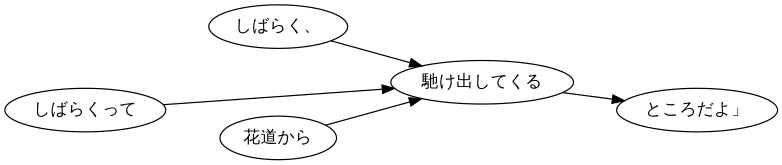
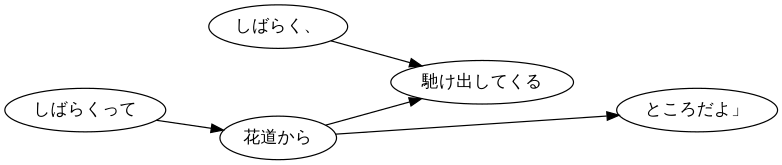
edge "馳け出してくる" -> "ところだよ」": now "花道から" -> "ところだよ」"
edge "しばらくって" -> "馳け出してくる": now "しばらくって" -> "花道から"
